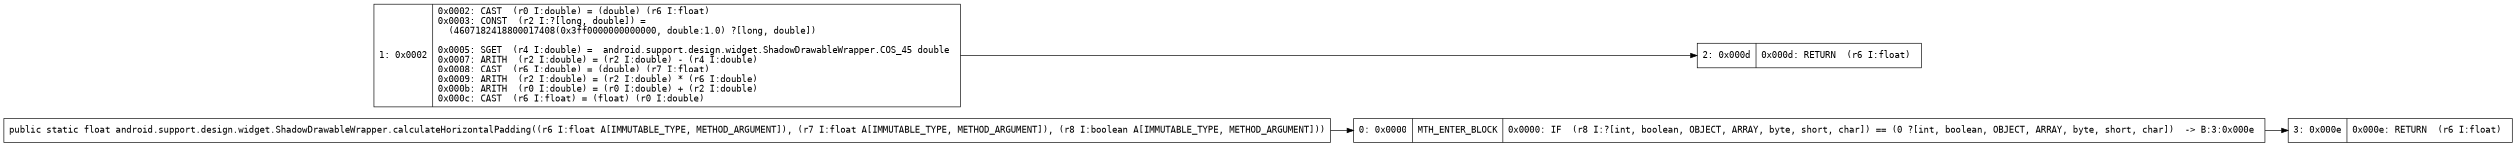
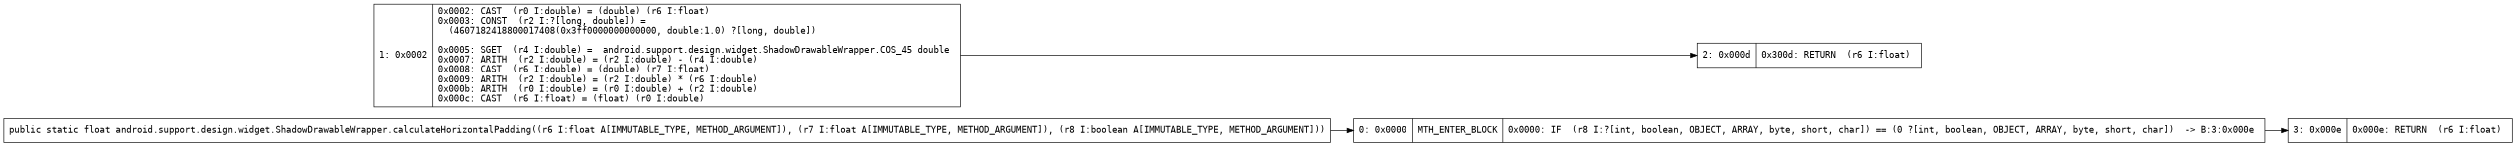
node "2: 0x000d": text "0x000d: RETURN  (r6 I:float)" -> "0x300d: RETURN  (r6 I:float)"
